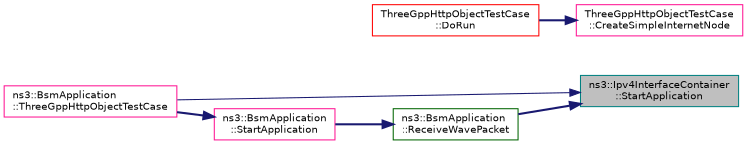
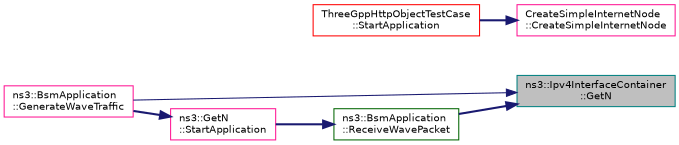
node "ThreeGppHttpObjectTestCase ::DoRun": label "ThreeGppHttpObjectTestCase ::DoRun" -> "ThreeGppHttpObjectTestCase ::StartApplication"
node "ThreeGppHttpObjectTestCase ::CreateSimpleInternetNode": label "ThreeGppHttpObjectTestCase ::CreateSimpleInternetNode" -> "CreateSimpleInternetNode ::CreateSimpleInternetNode"
node "ns3::Ipv4InterfaceContainer ::StartApplication": label "ns3::Ipv4InterfaceContainer ::StartApplication" -> "ns3::Ipv4InterfaceContainer ::GetN"
node "ns3::BsmApplication ::ThreeGppHttpObjectTestCase": label "ns3::BsmApplication ::ThreeGppHttpObjectTestCase" -> "ns3::BsmApplication ::GenerateWaveTraffic"
node "ns3::BsmApplication ::StartApplication": label "ns3::BsmApplication ::StartApplication" -> "ns3::GetN ::StartApplication"
